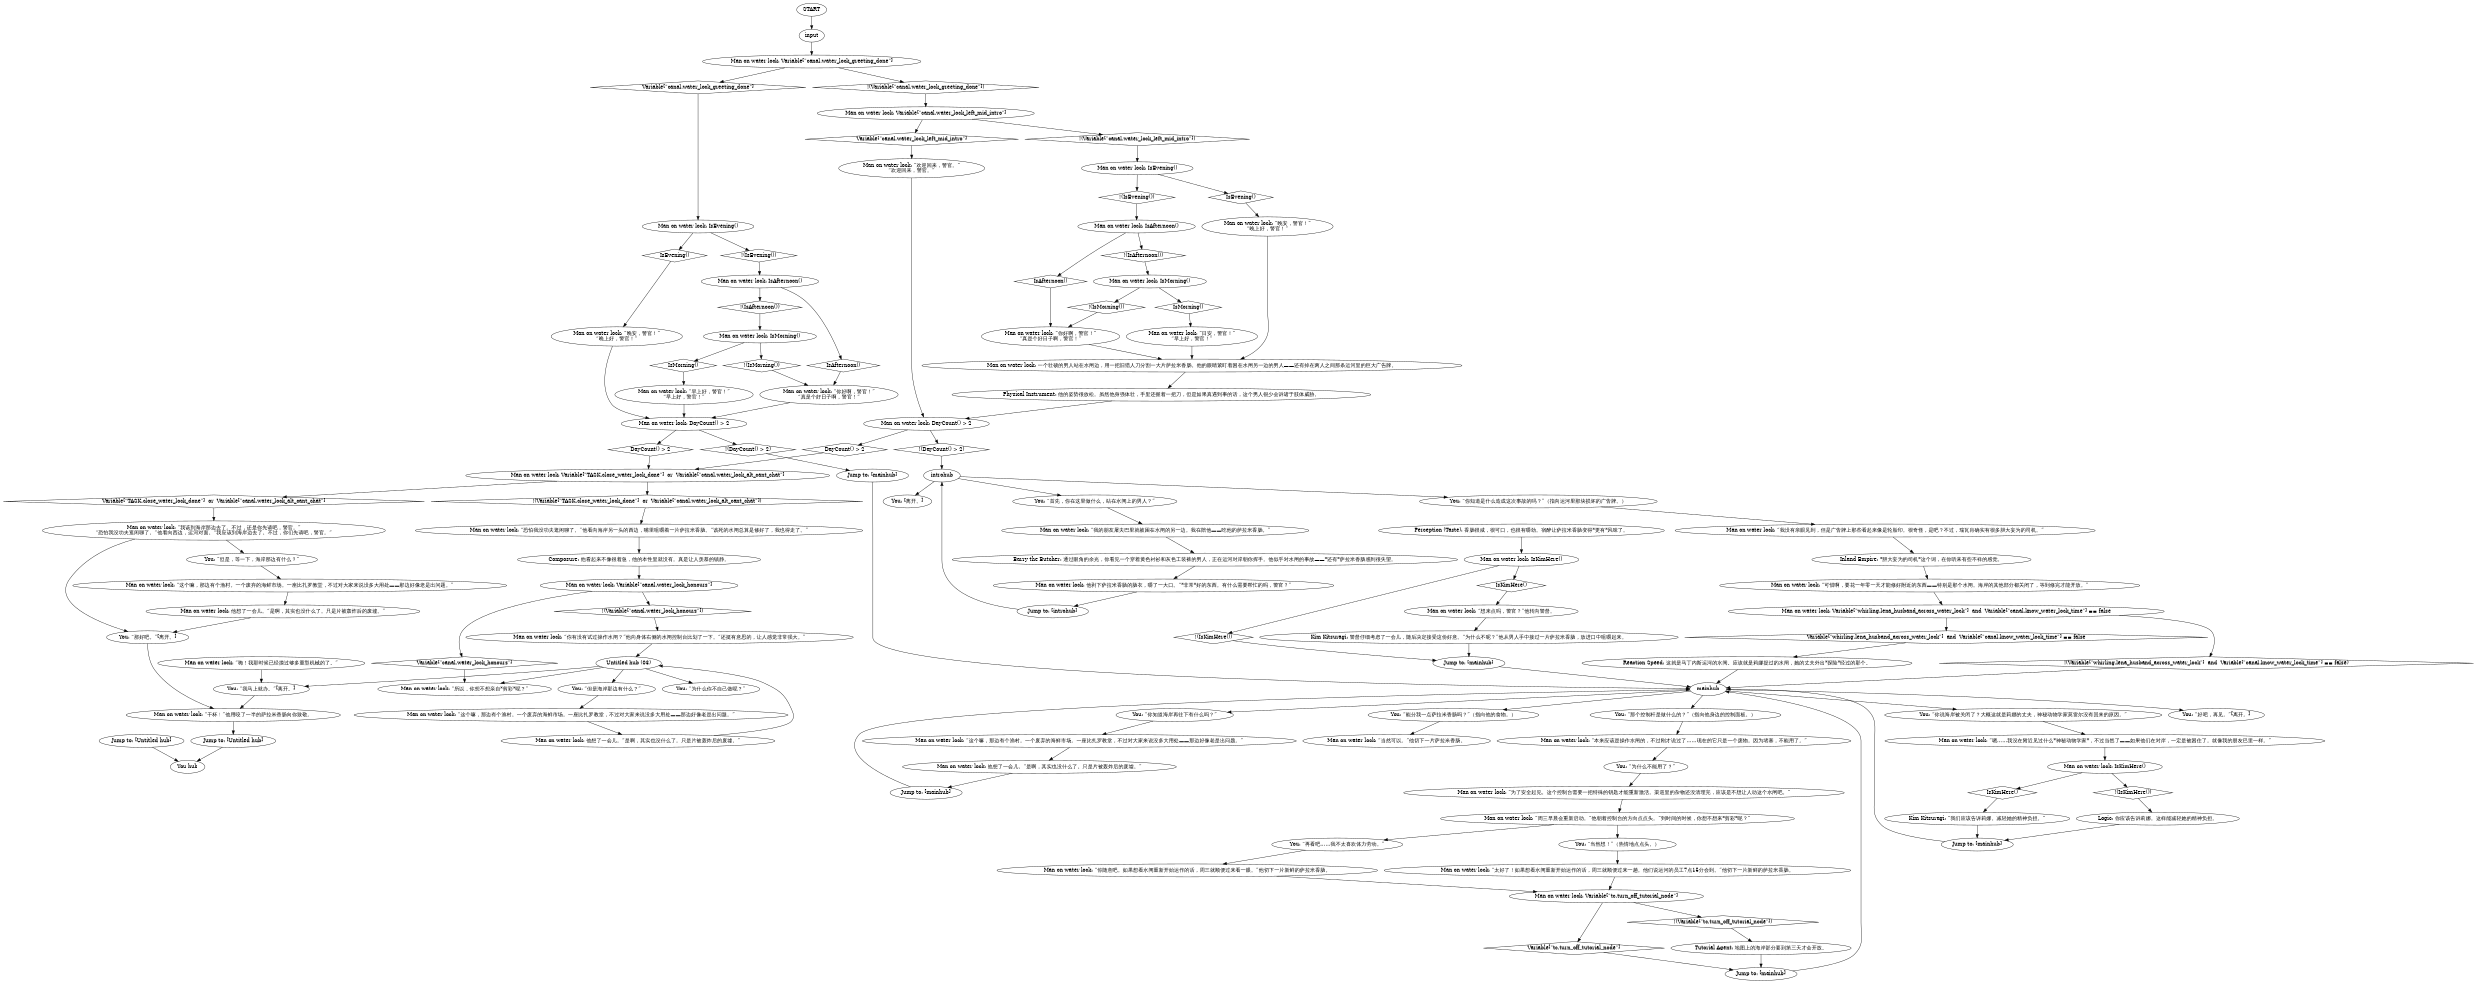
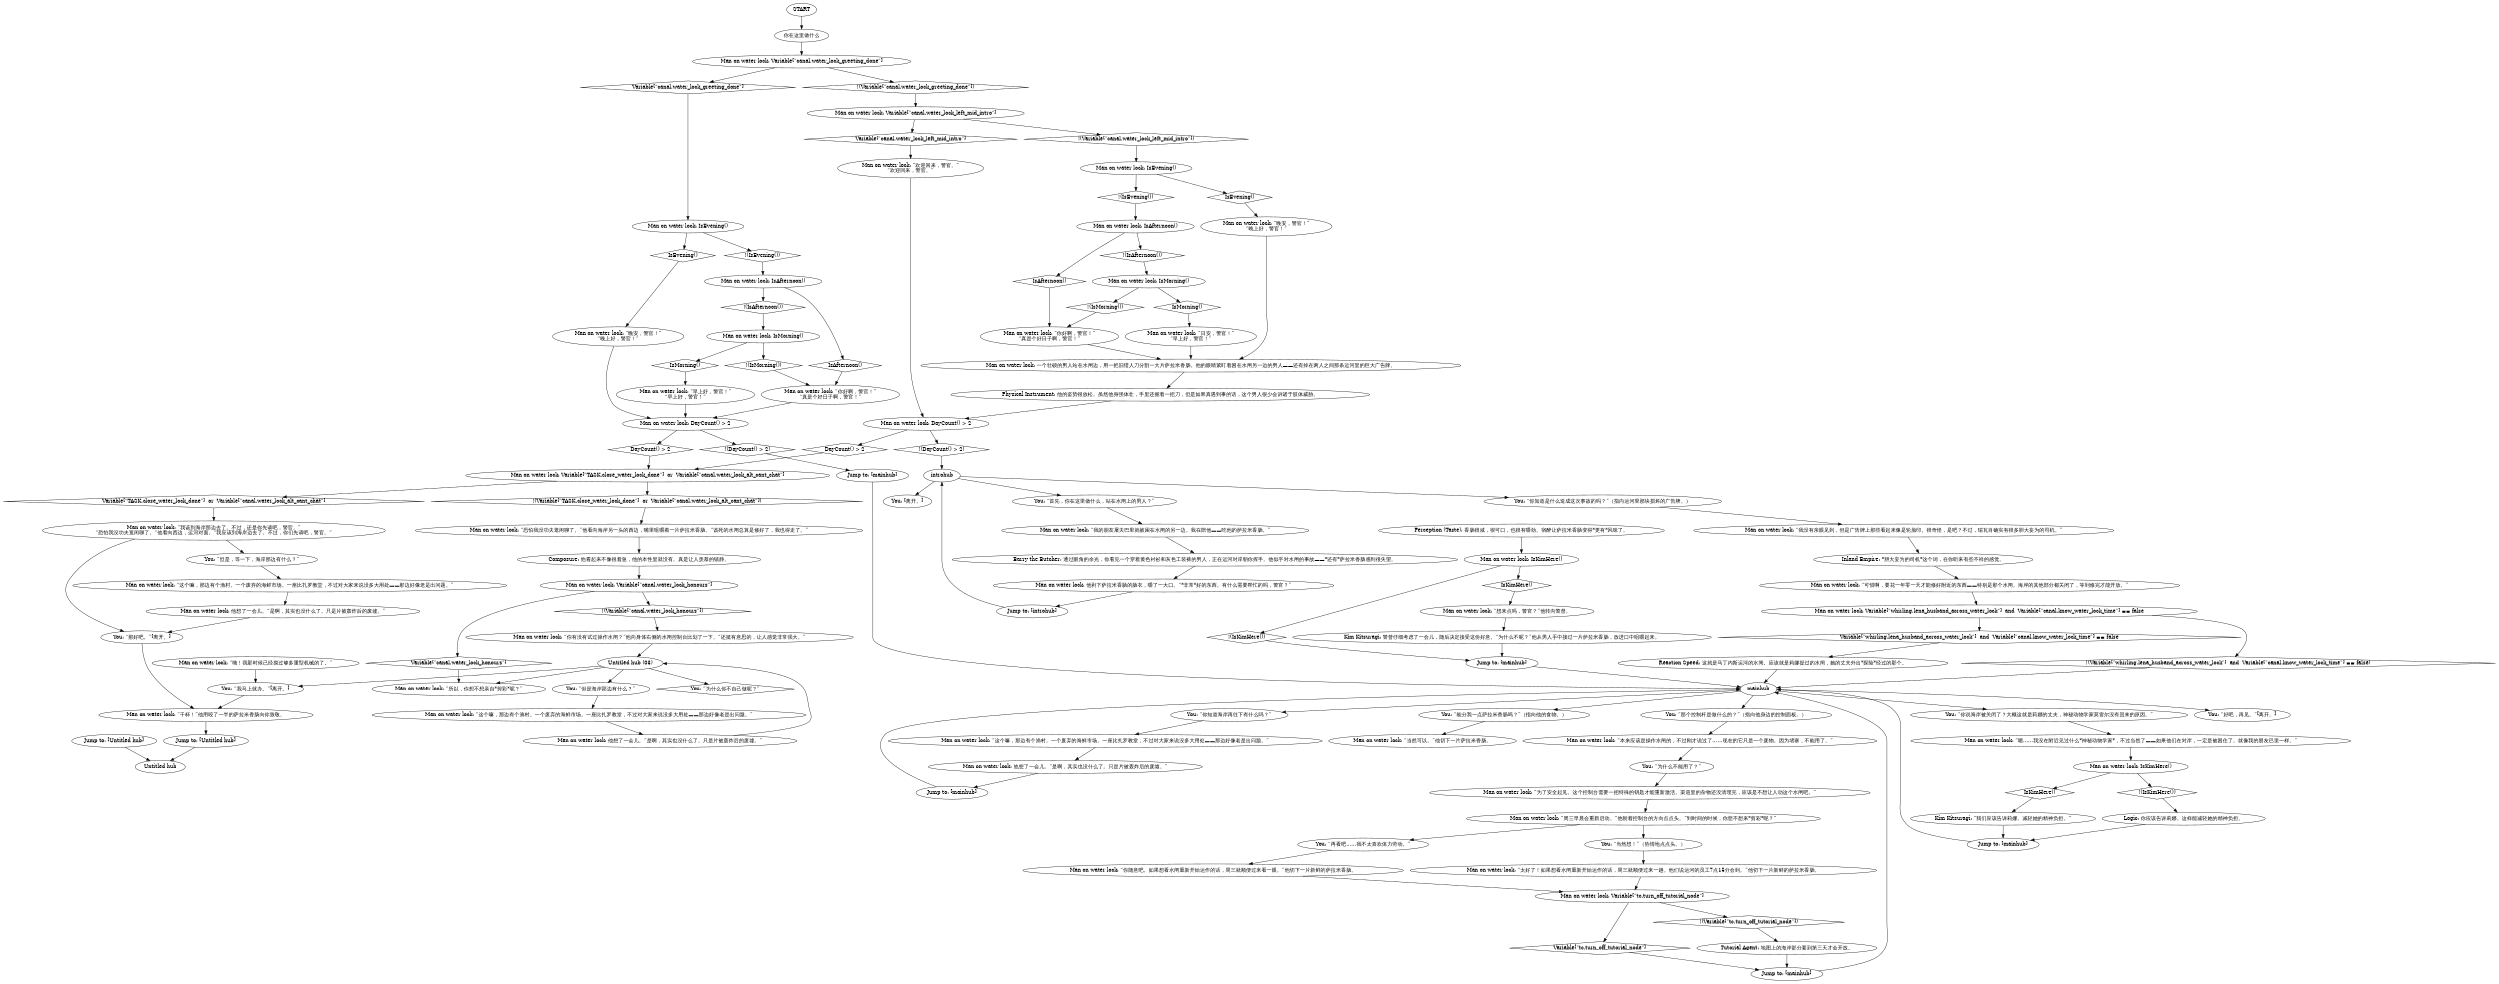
node "input": label "input" -> "你在这里做什么"
node "You: “为什么你不自己做呢？”": shape ellipse -> diamond
node "You hub": label "You hub" -> "Untitled hub"
